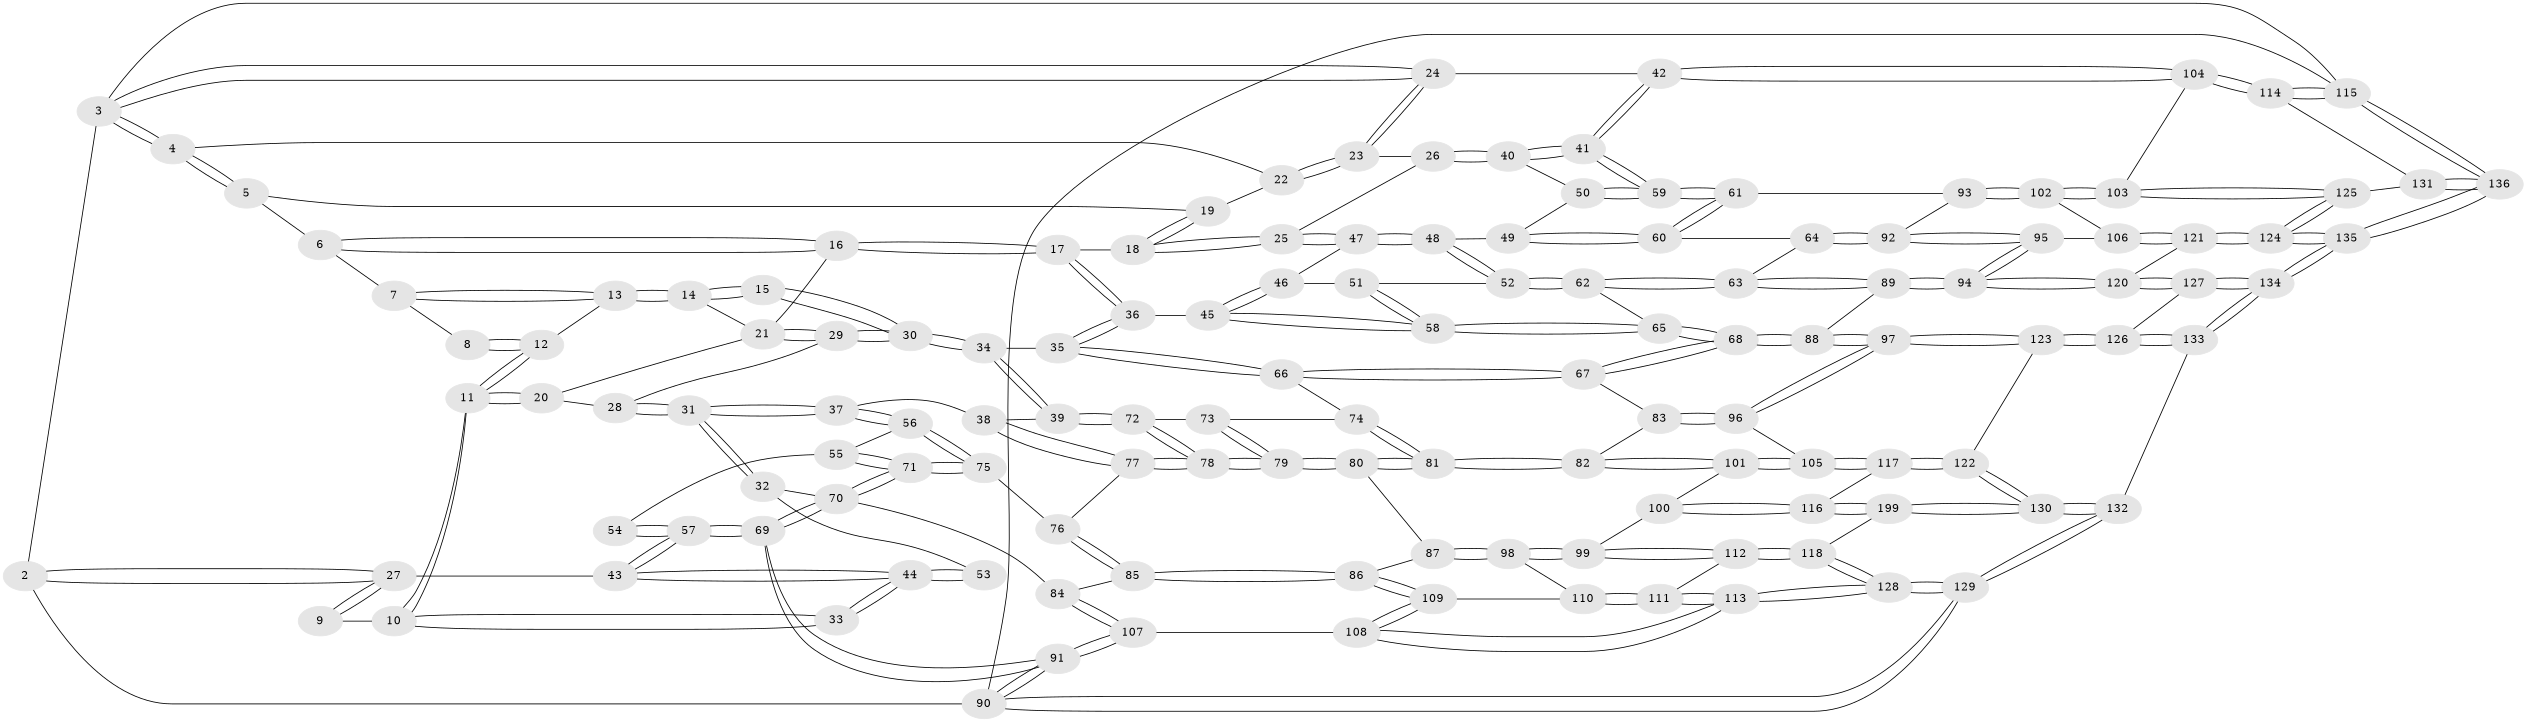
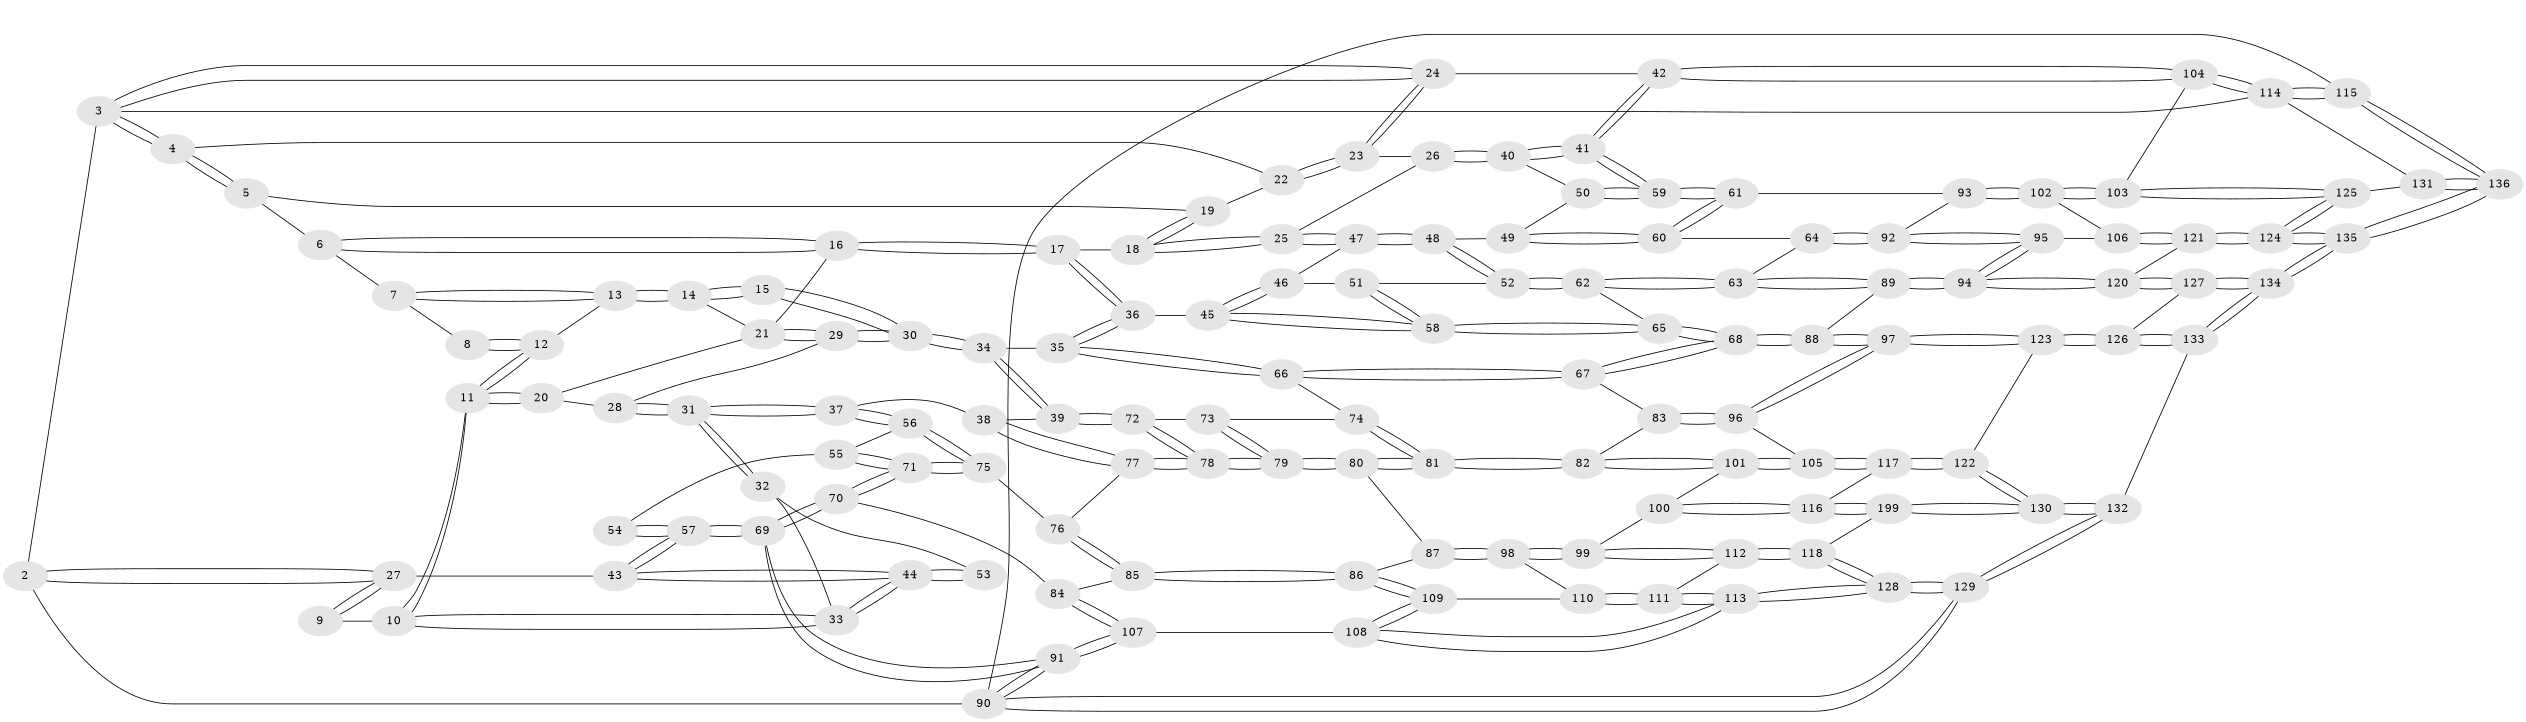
edge "115" -- "3": now "114" -- "3"
edge "32" -- "70": now "32" -- "33"
